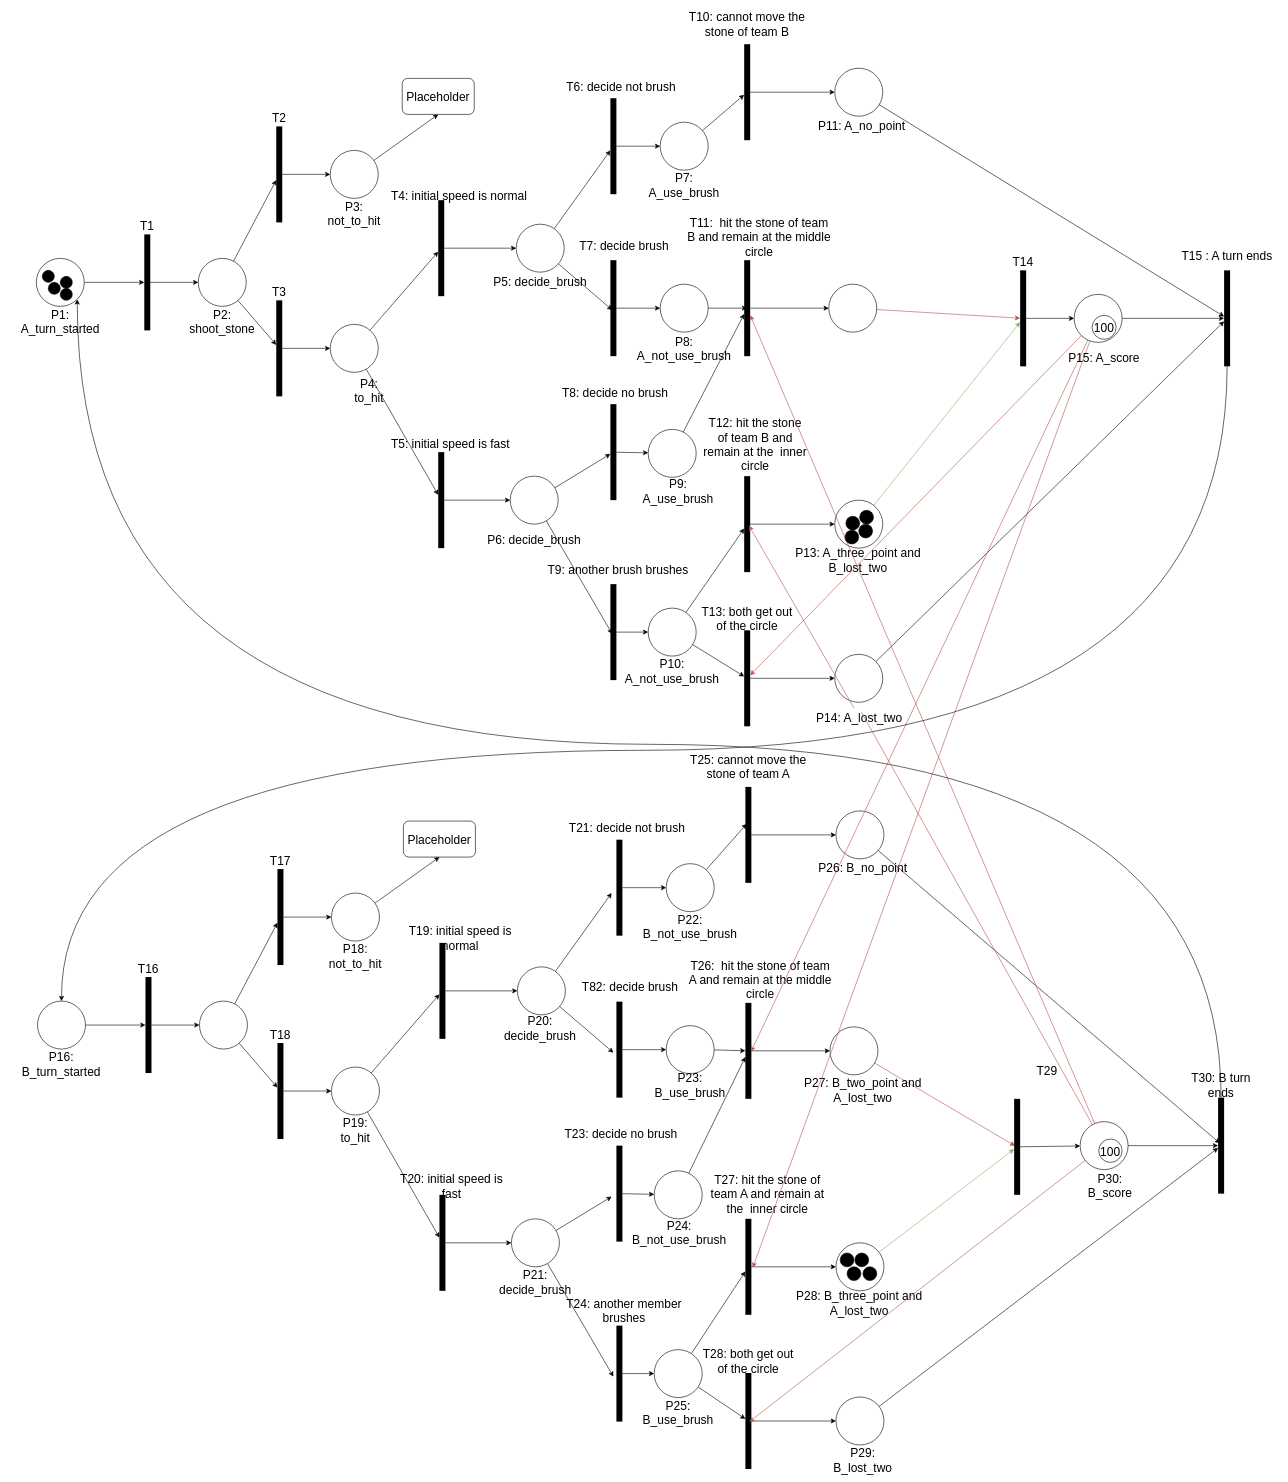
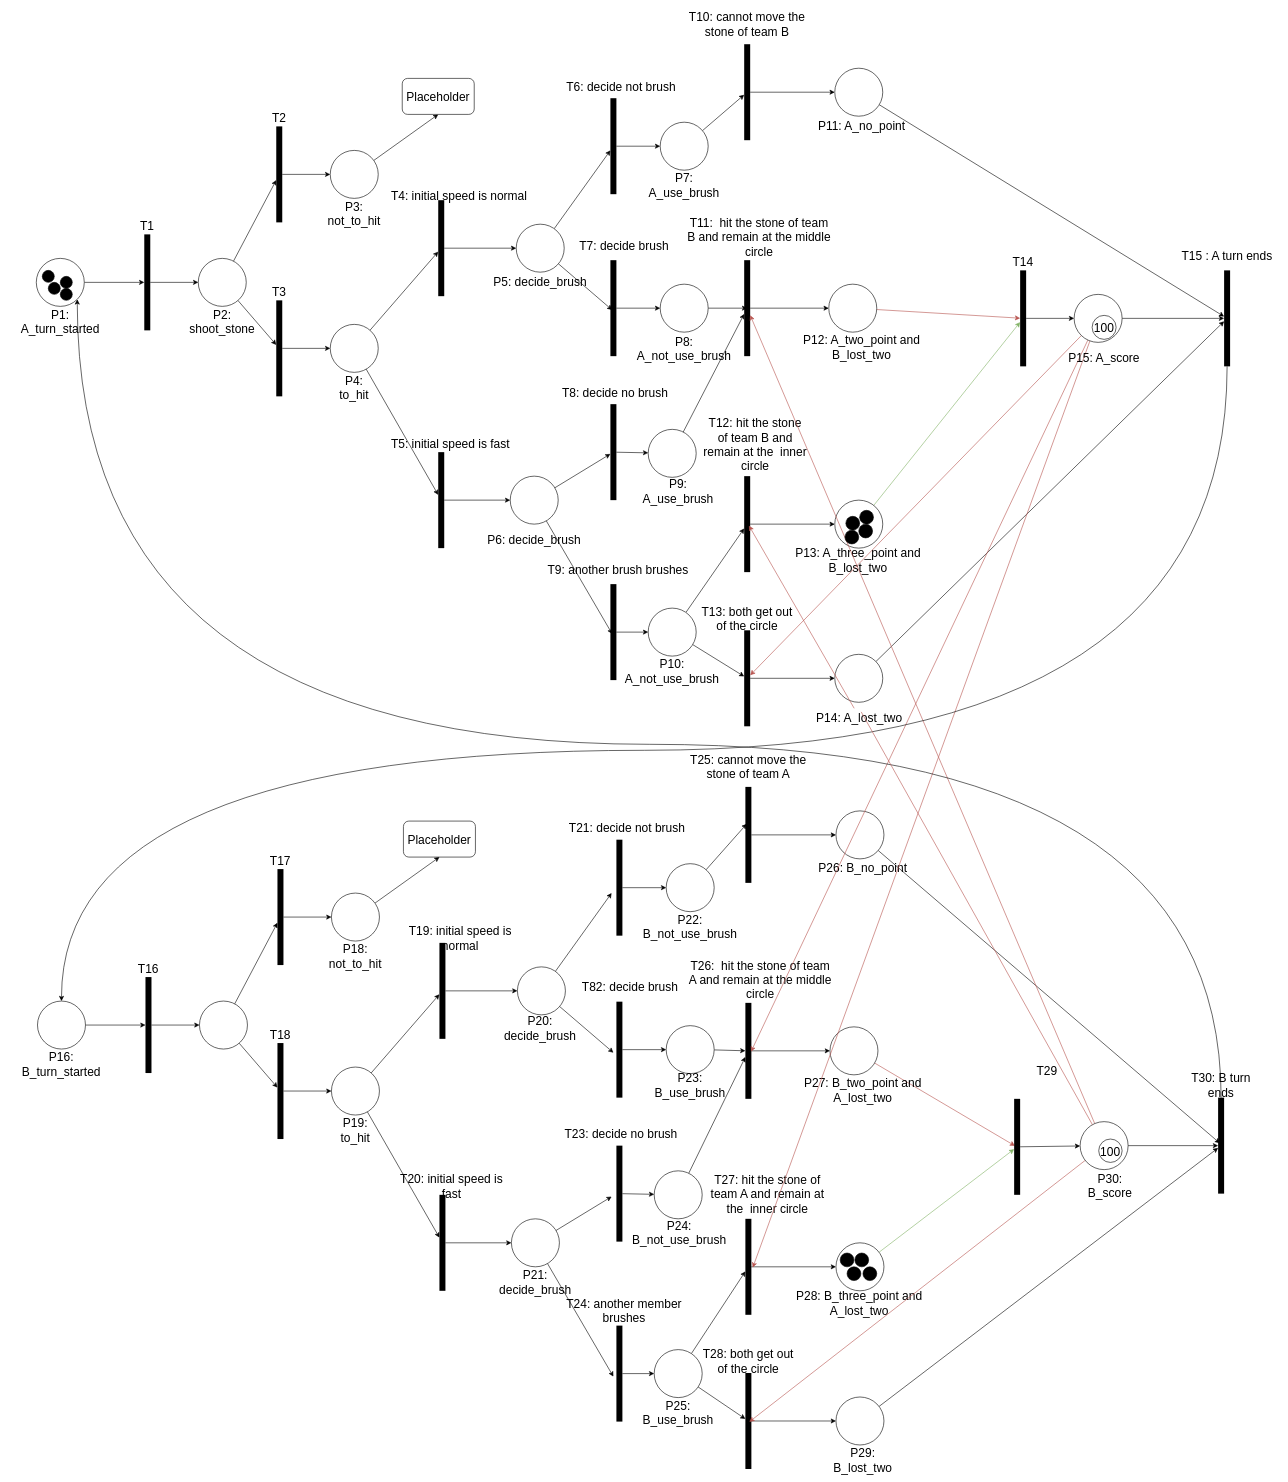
node "P12: A_two_point and B_lost_two": added
node "P4: to_hit": moved (369, 390) -> (354, 387)
